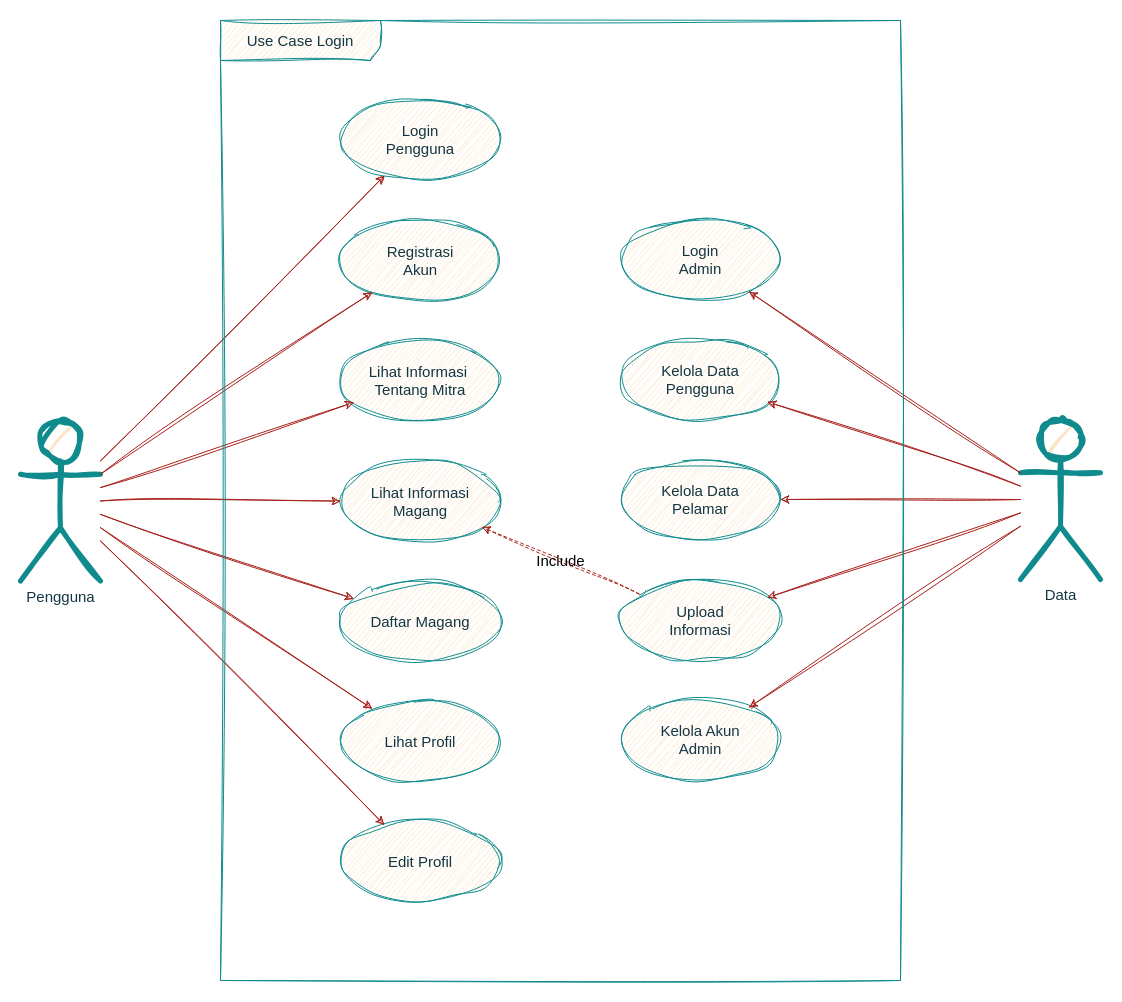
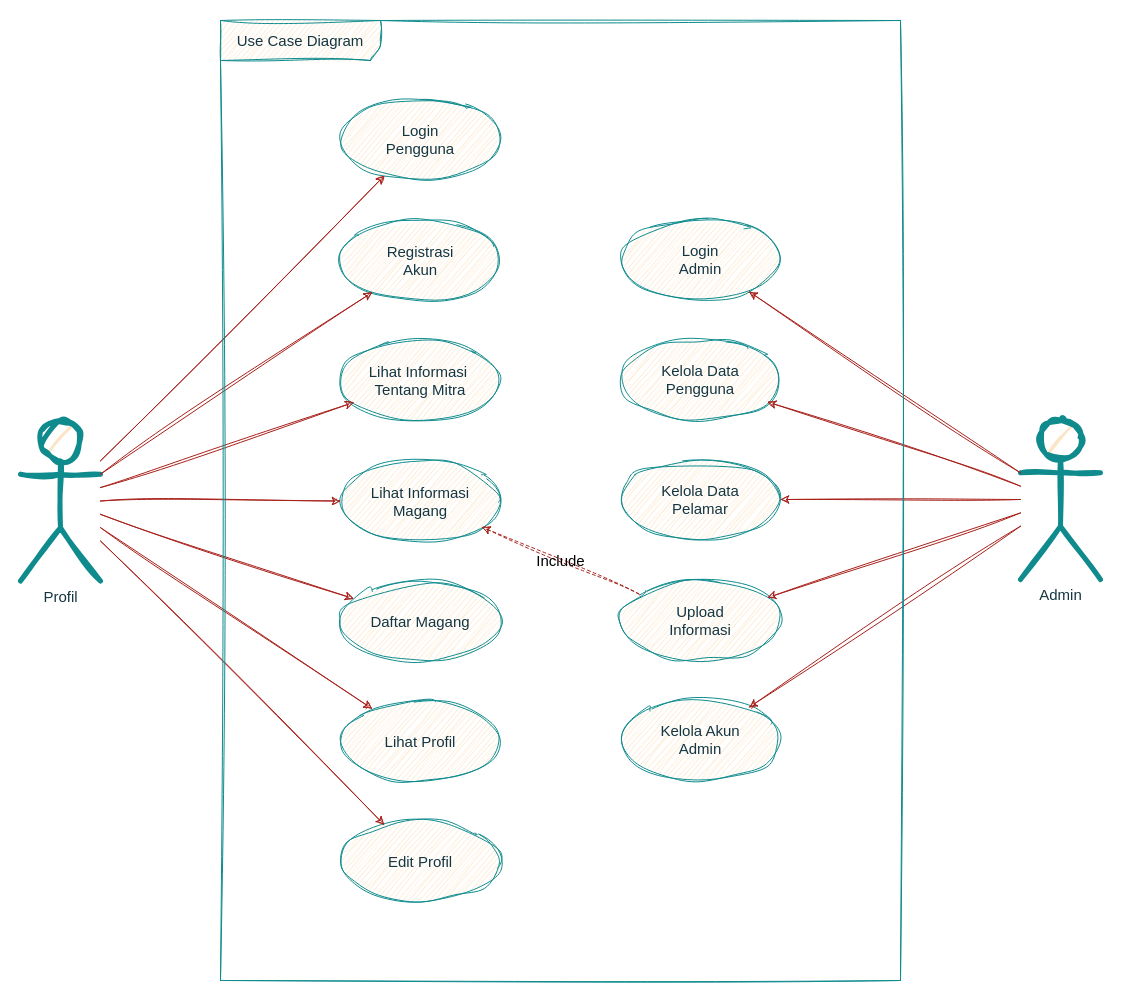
node "Use Case Login": label "Use Case Login" -> "Use Case Diagram"
node "Data": label "Data" -> "Admin"
node "Pengguna": label "Pengguna" -> "Profil"
